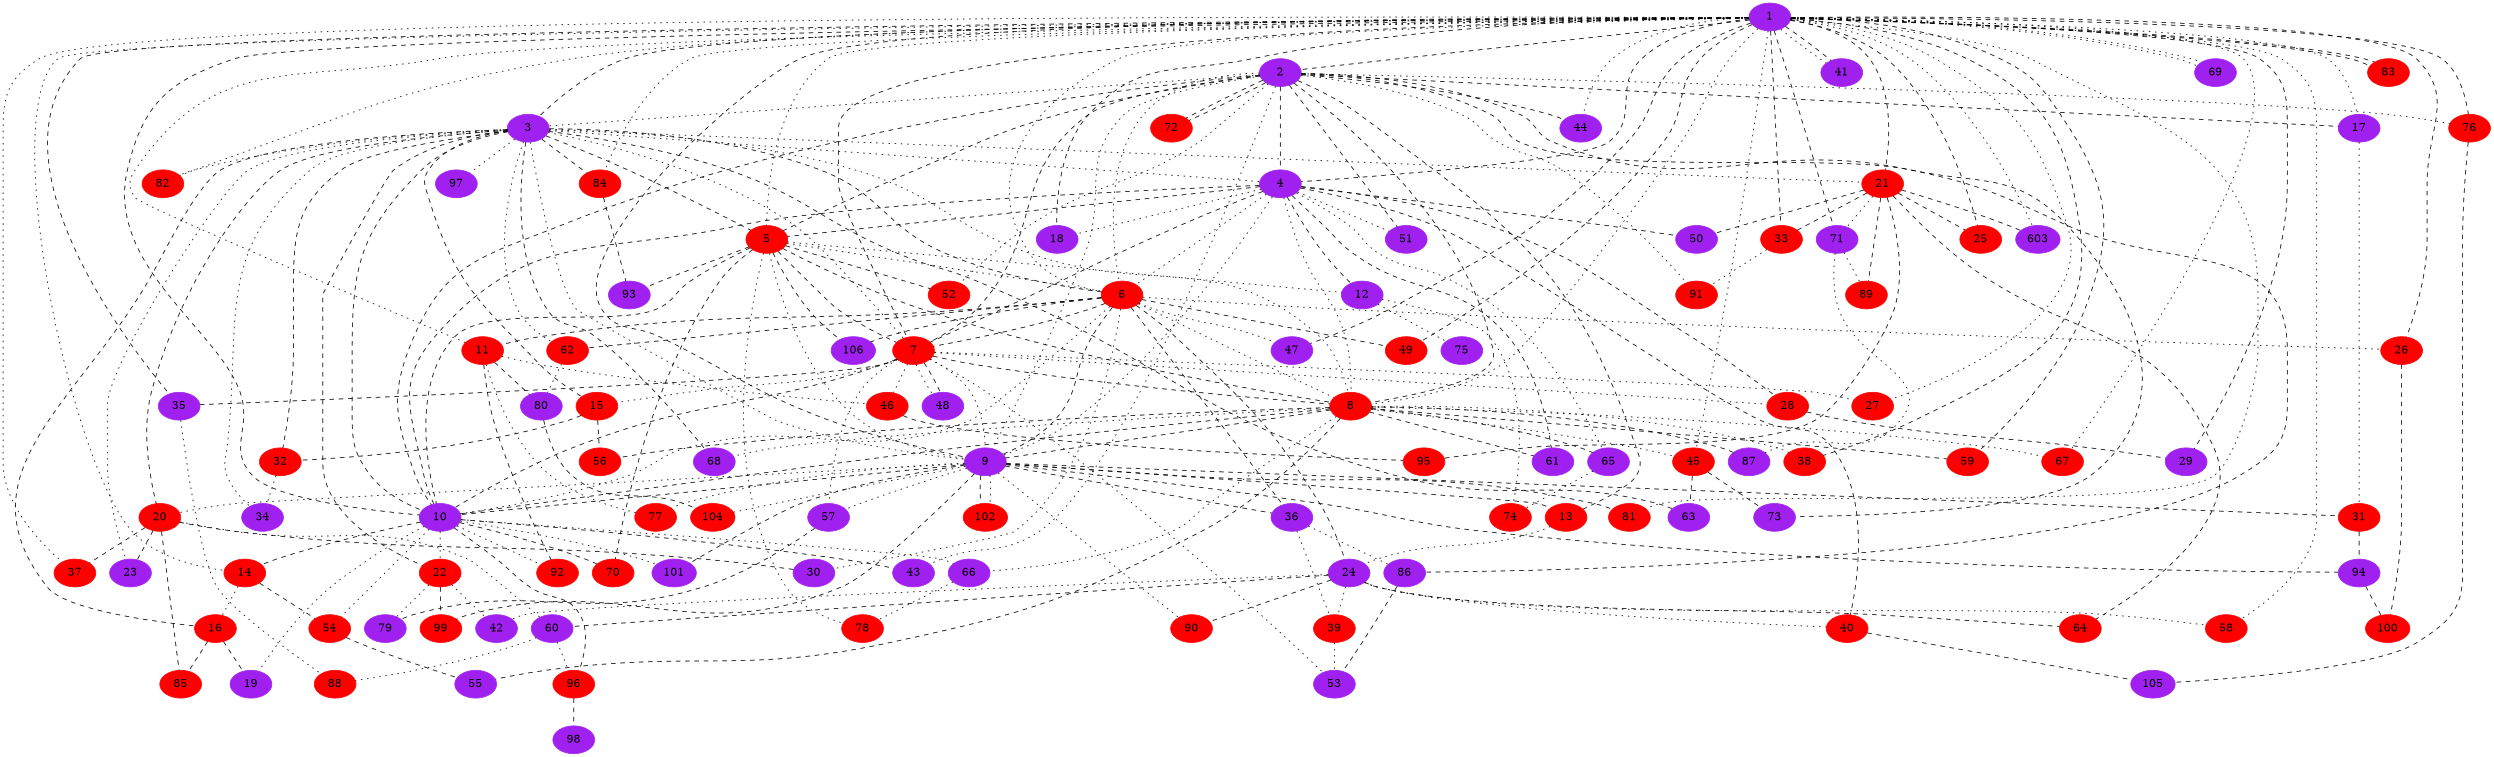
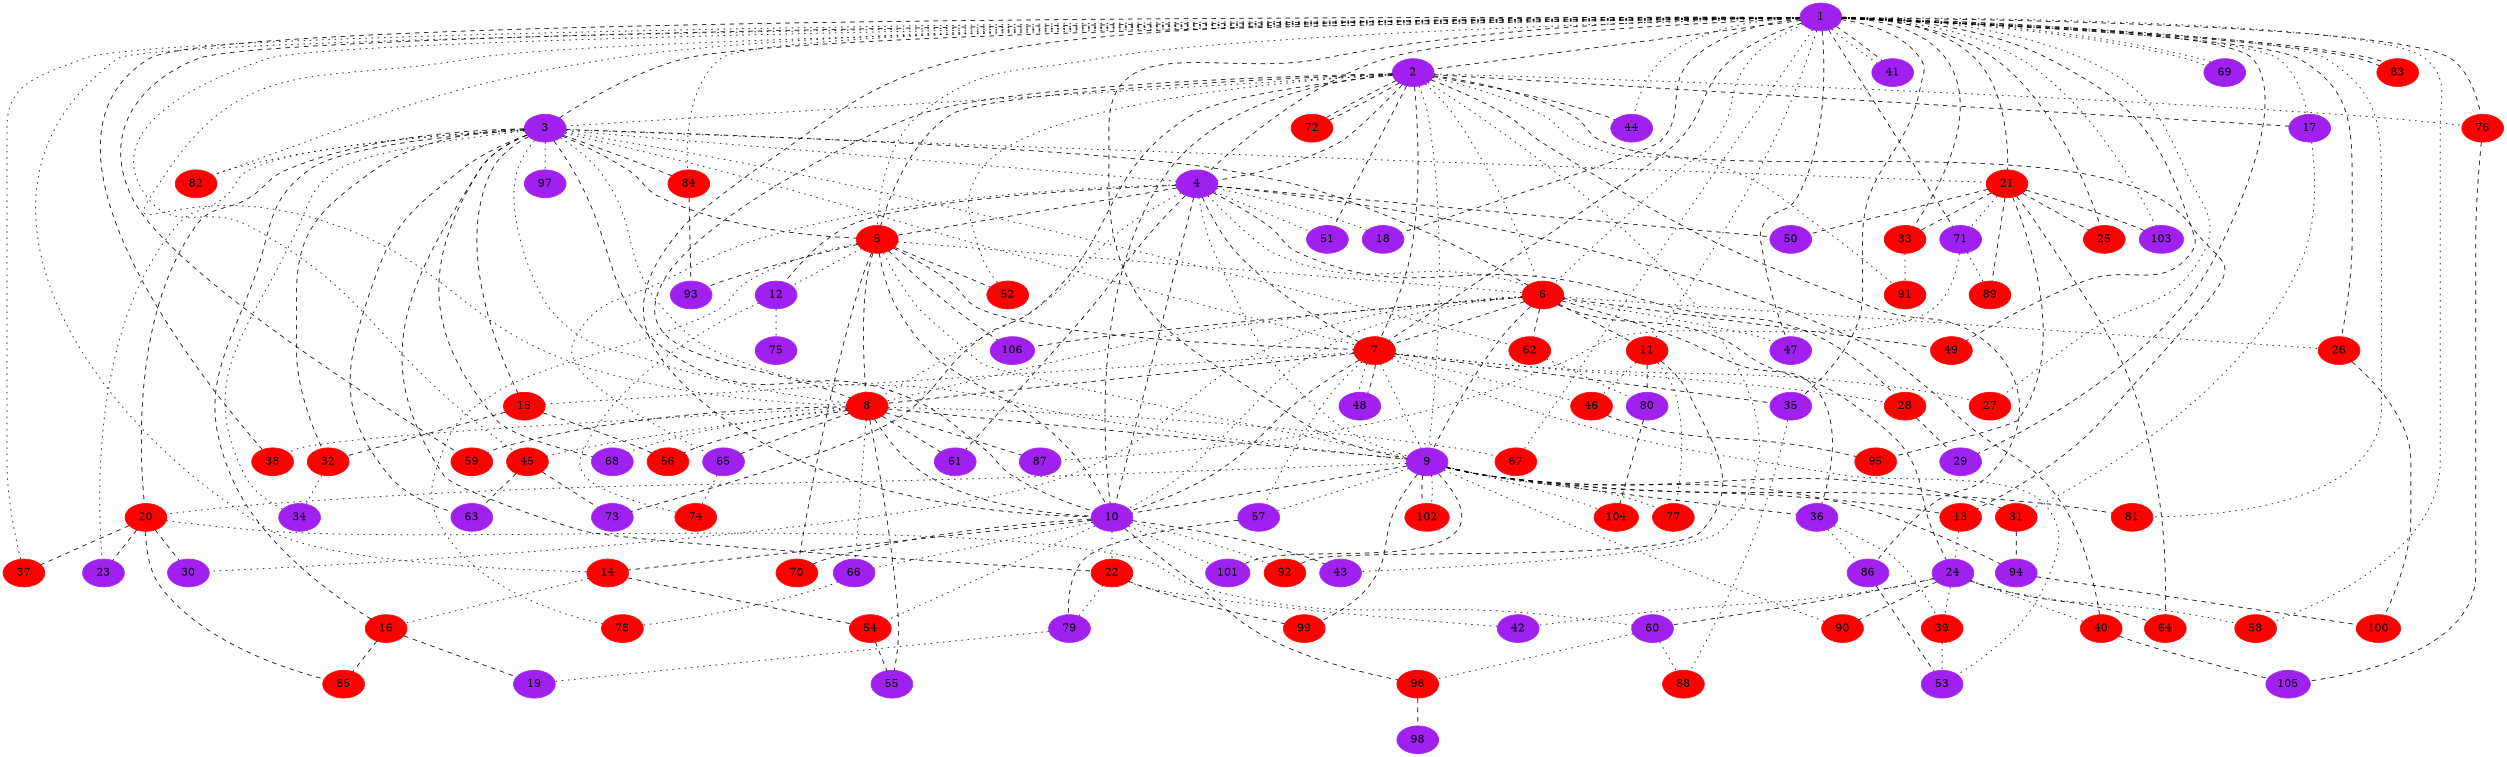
node "603": label "603" -> "103"
edge "10" -- "19": now "79" -- "19"
